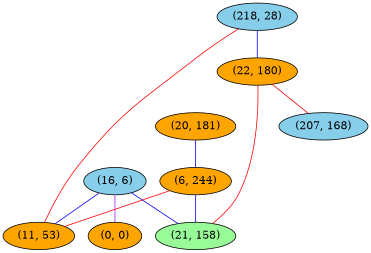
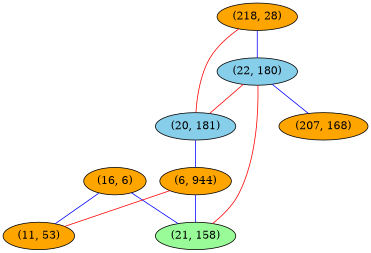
node "(218, 28)": fillcolor skyblue -> orange
node "(22, 180)": fillcolor orange -> skyblue
edge "(22, 180)" -- "(20, 181)": added
edge "(22, 180)" -- "(207, 168)": color red -> blue
edge "(218, 28)" -- "(11, 53)": now "(218, 28)" -- "(20, 181)"
node "(20, 181)": fillcolor orange -> skyblue
node "(207, 168)": fillcolor skyblue -> orange
node "(16, 6)": fillcolor skyblue -> orange
node "(6, 244)": label "(6, 244)" -> "(6, 944)"
node "(0, 0)": removed
